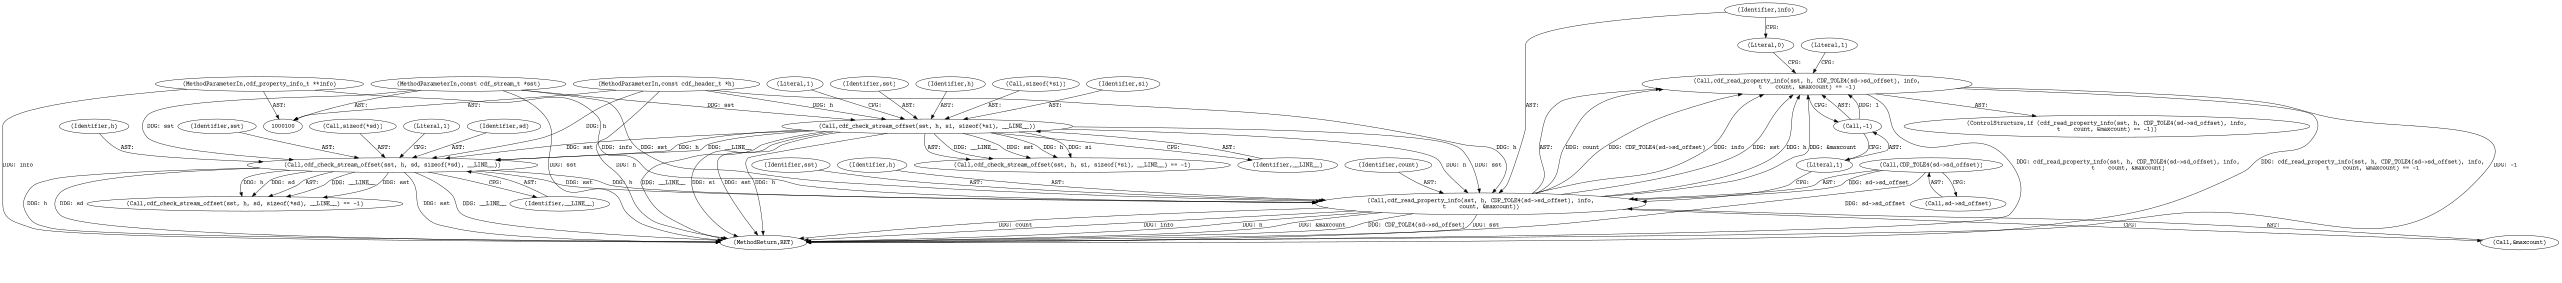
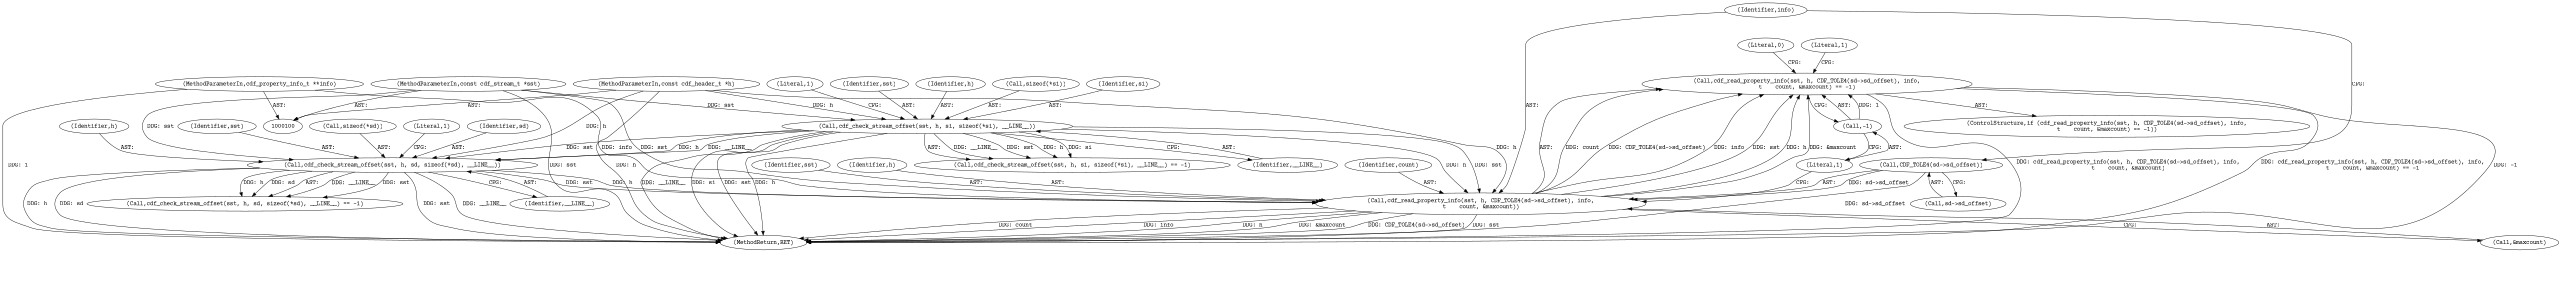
edge "(Identifier,info)" -> "(Literal,0)": now "(Identifier,info)" -> "(Call,CDF_TOLE4(sd->sd_offset))"
edge "(MethodParameterIn,cdf_property_info_t **info)" -> "(MethodReturn,RET)": label "DDG: info" -> "DDG: 1"
